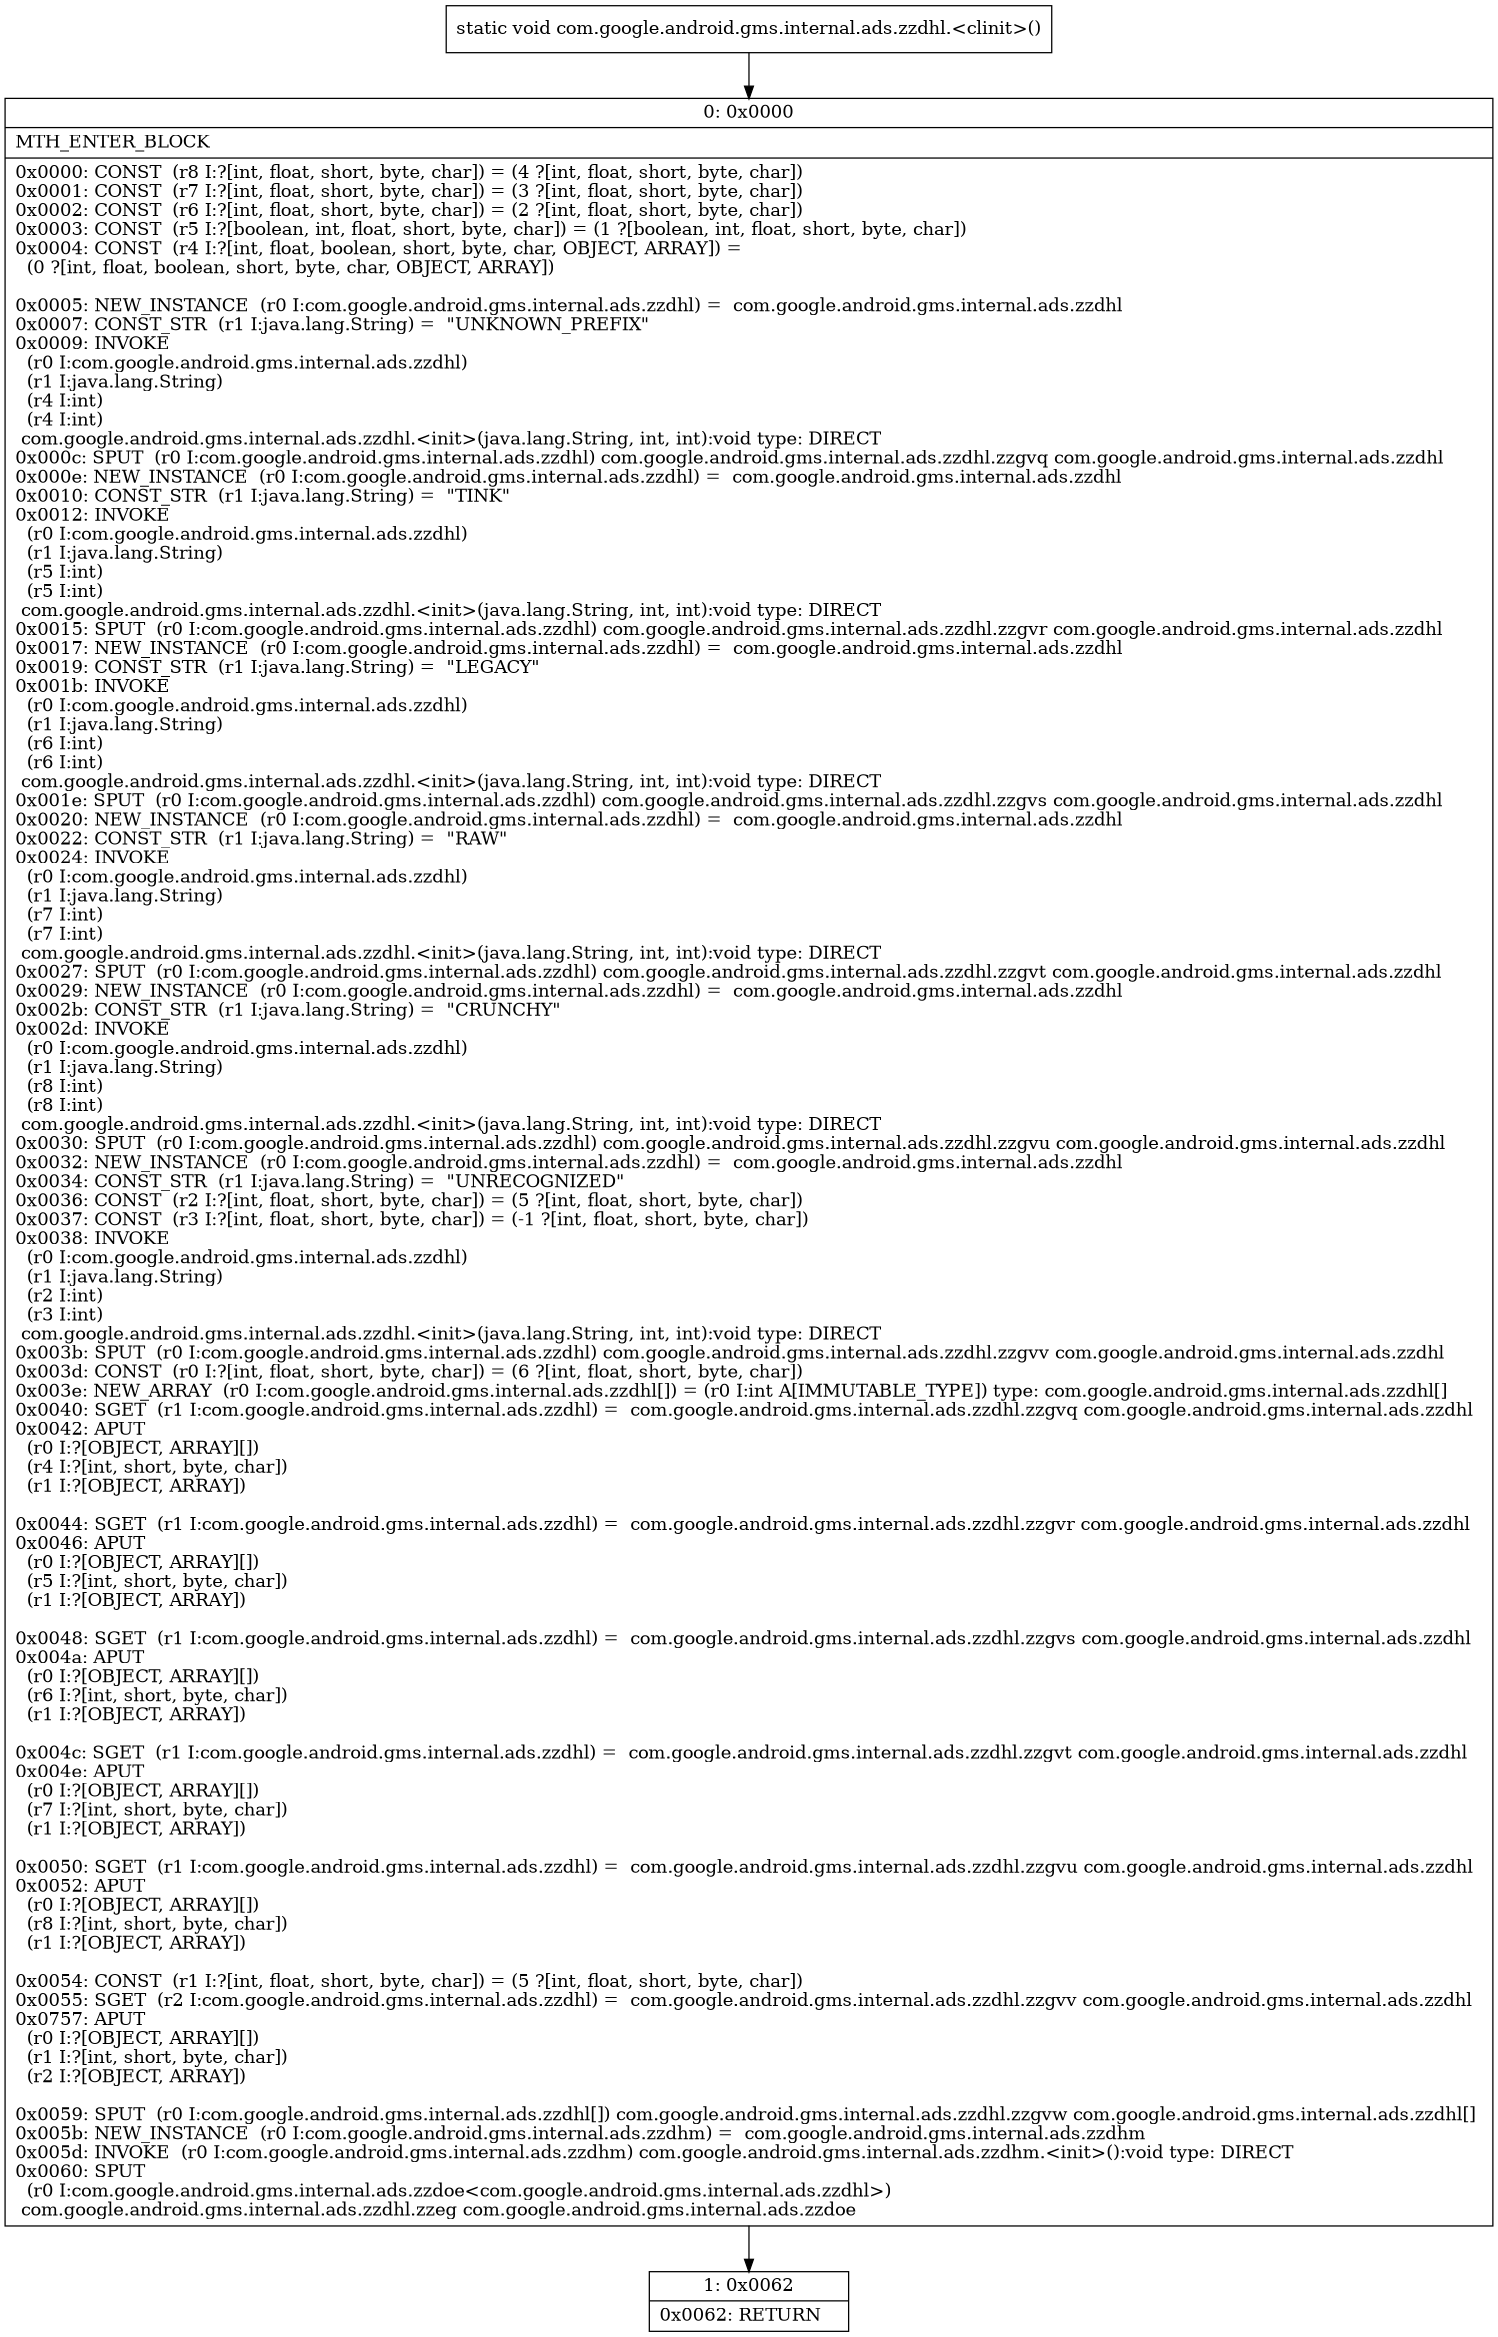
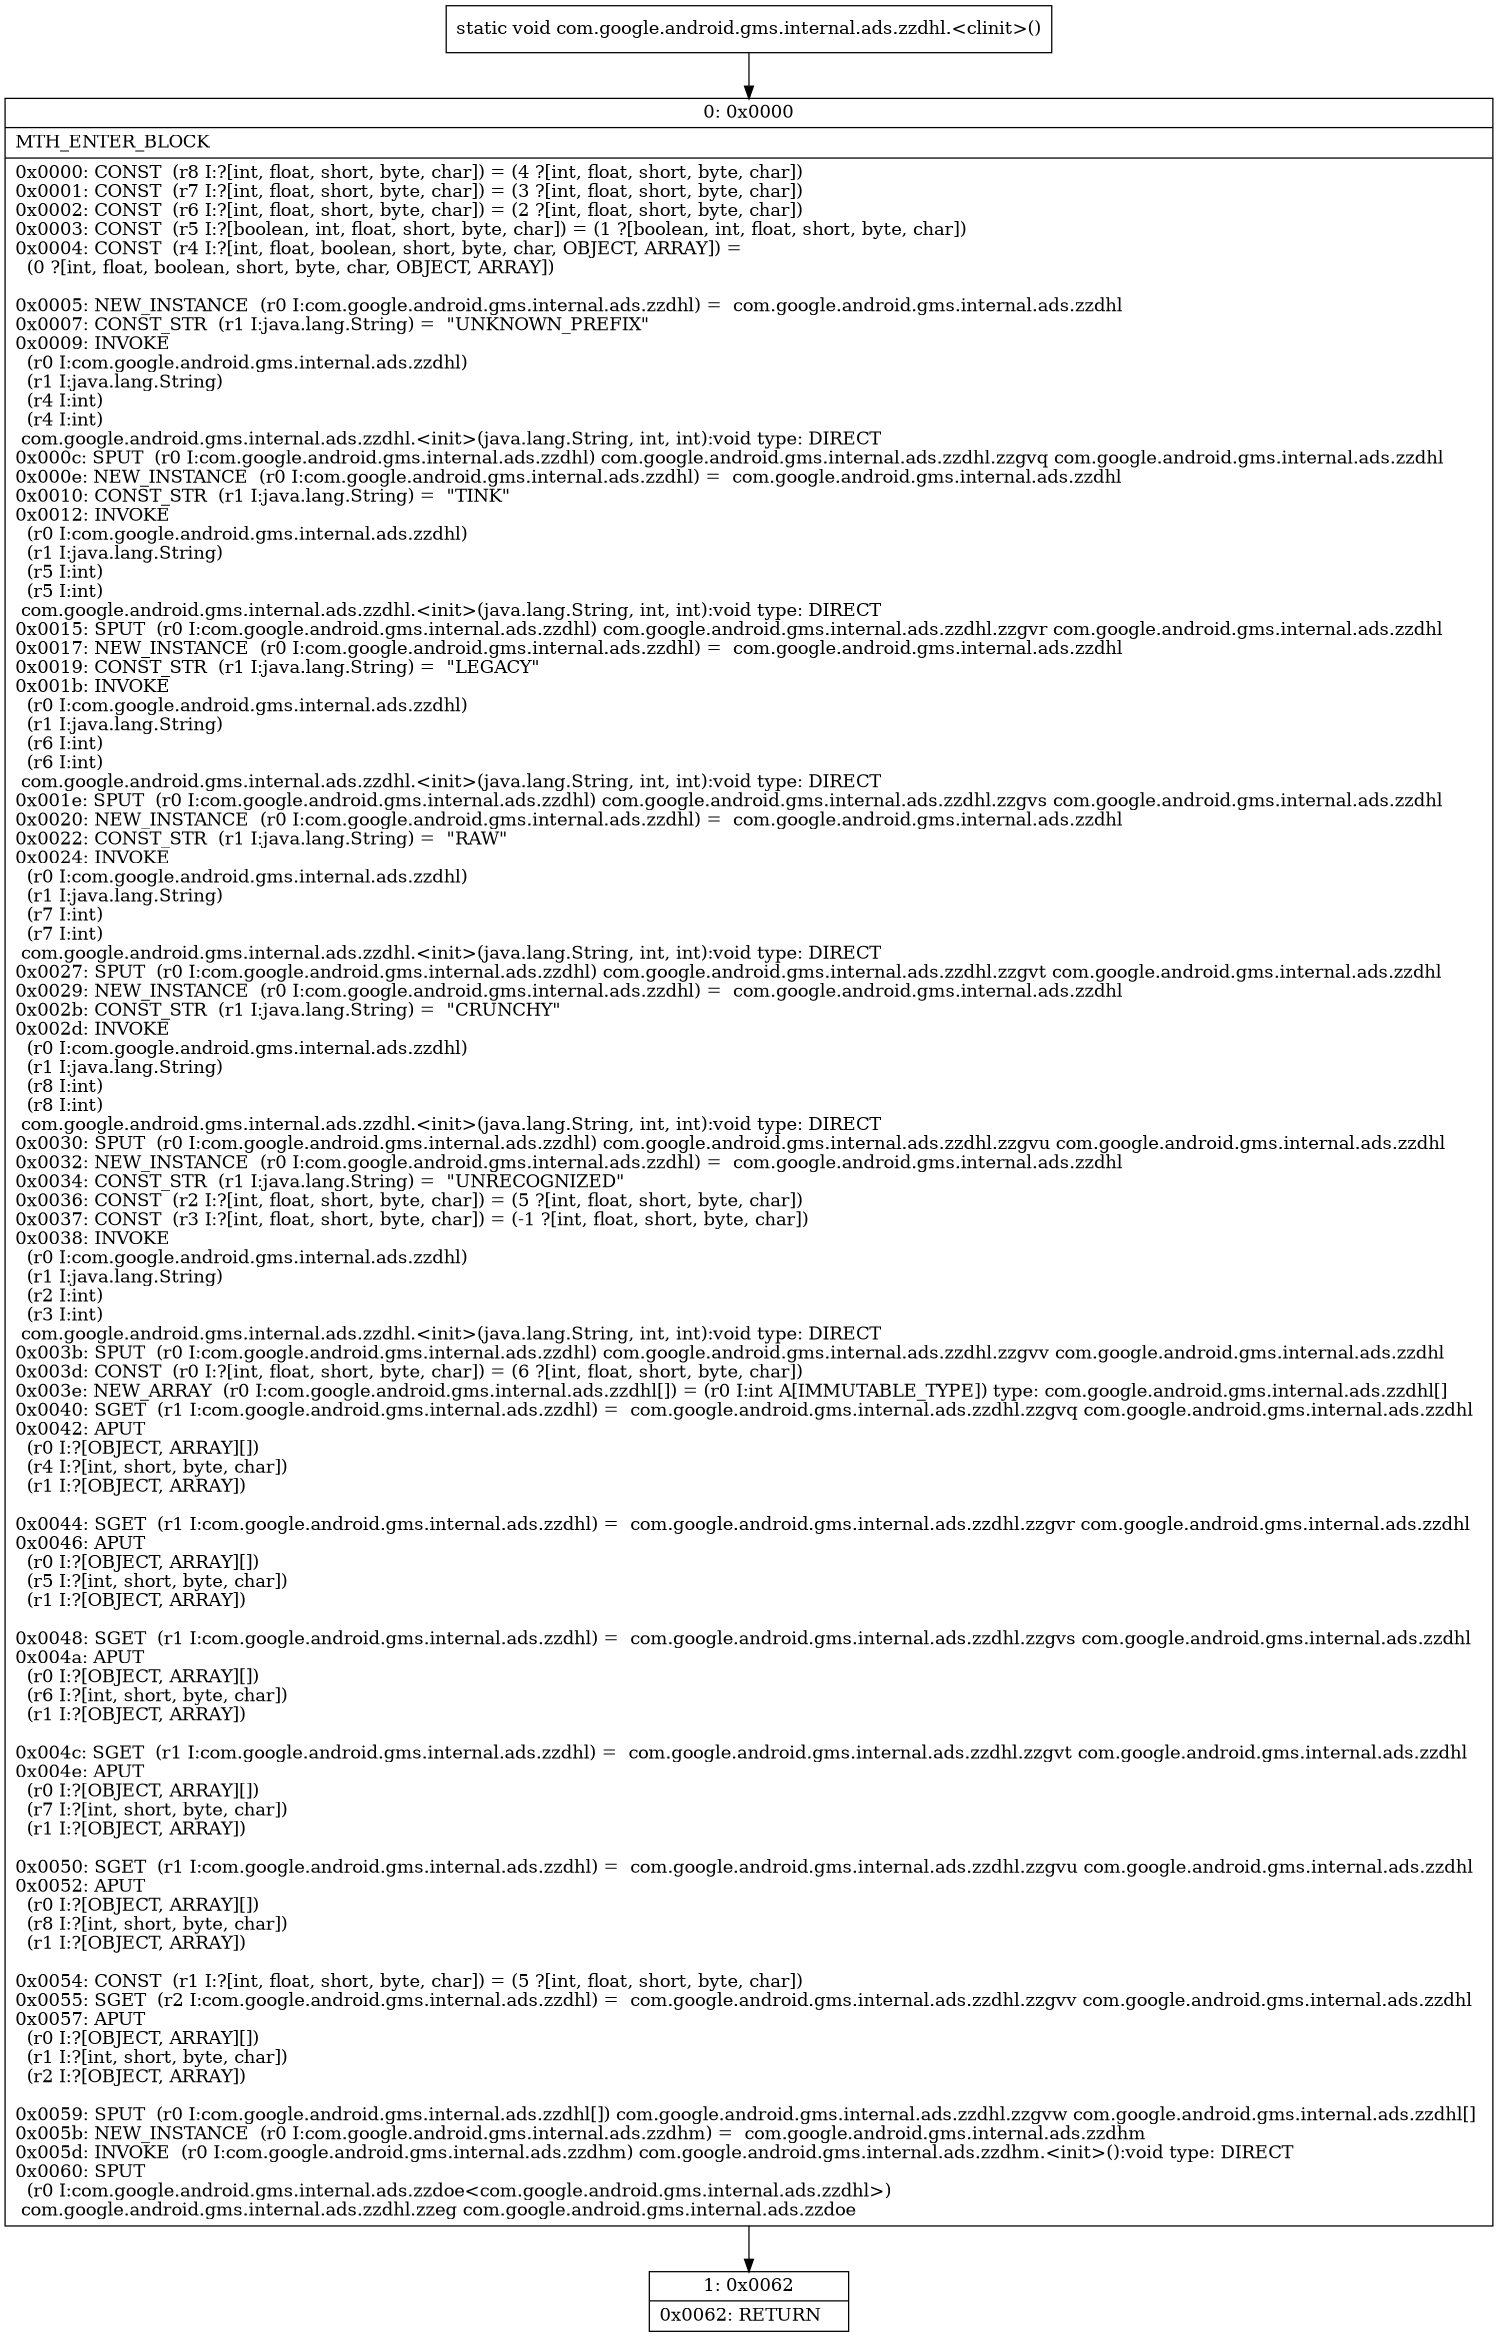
node "0: 0x0000": text "0x0757: APUT" -> "0x0057: APUT"
